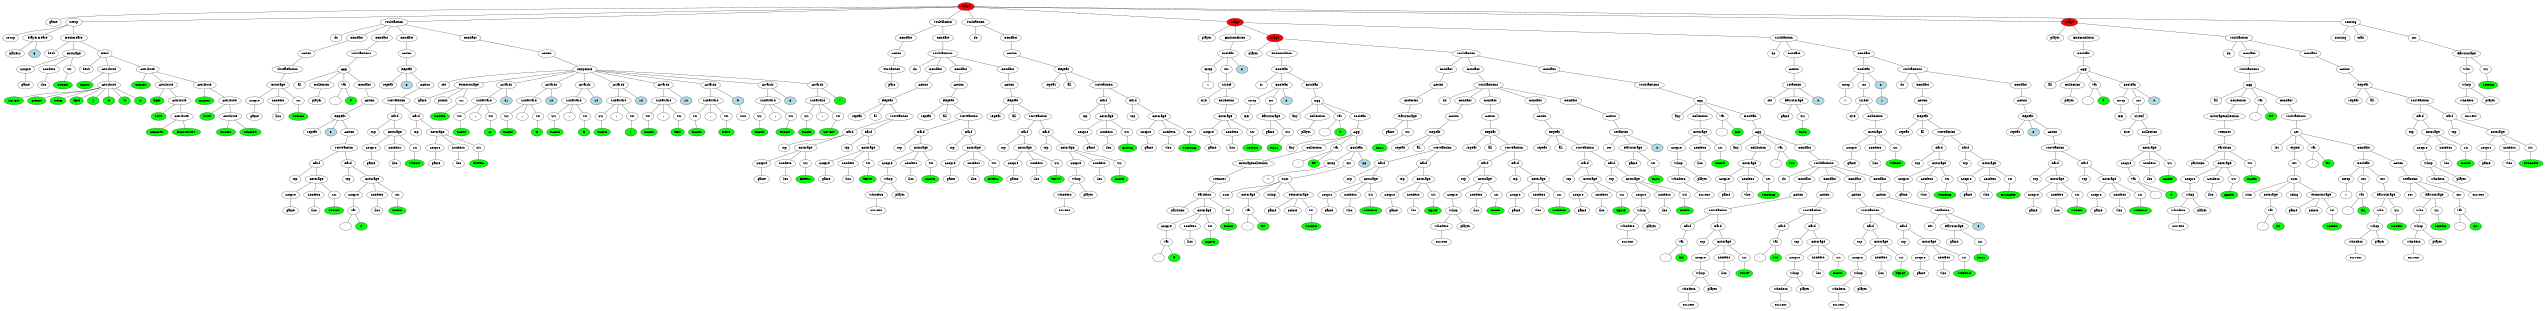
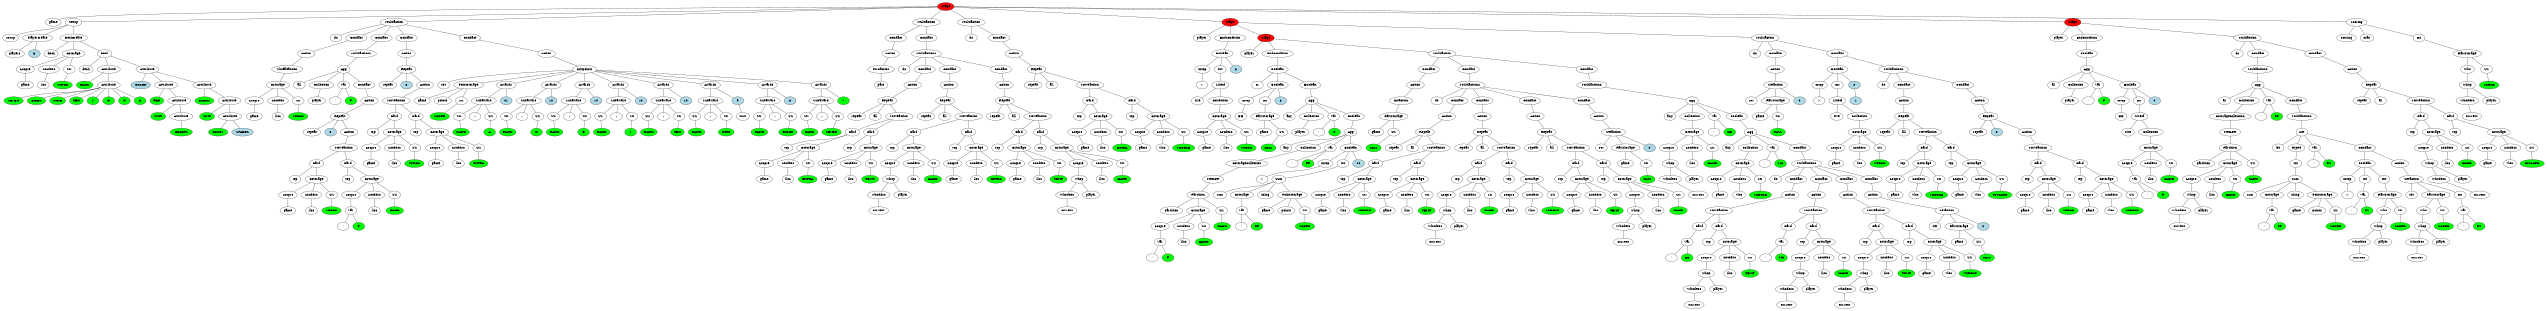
node "COLOR": fillcolor green -> lightblue
node "DIAMONDS": removed
node "SPADES": fillcolor green -> lightblue
